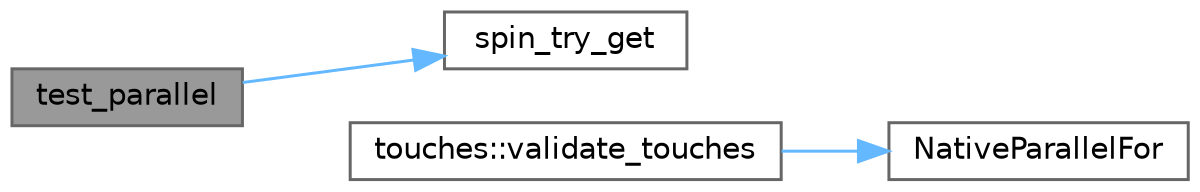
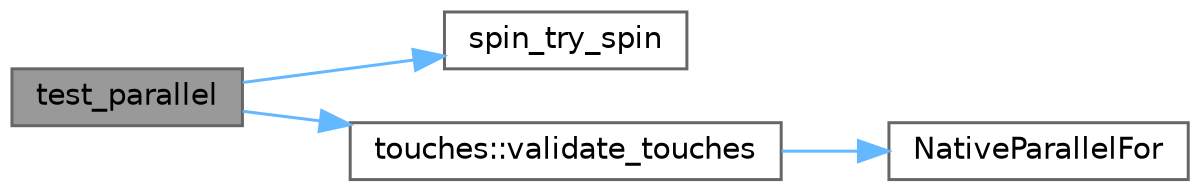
node "spin_try_get": label "spin_try_get" -> "spin_try_spin"
edge "test_parallel" -> "touches::validate_touches": added
